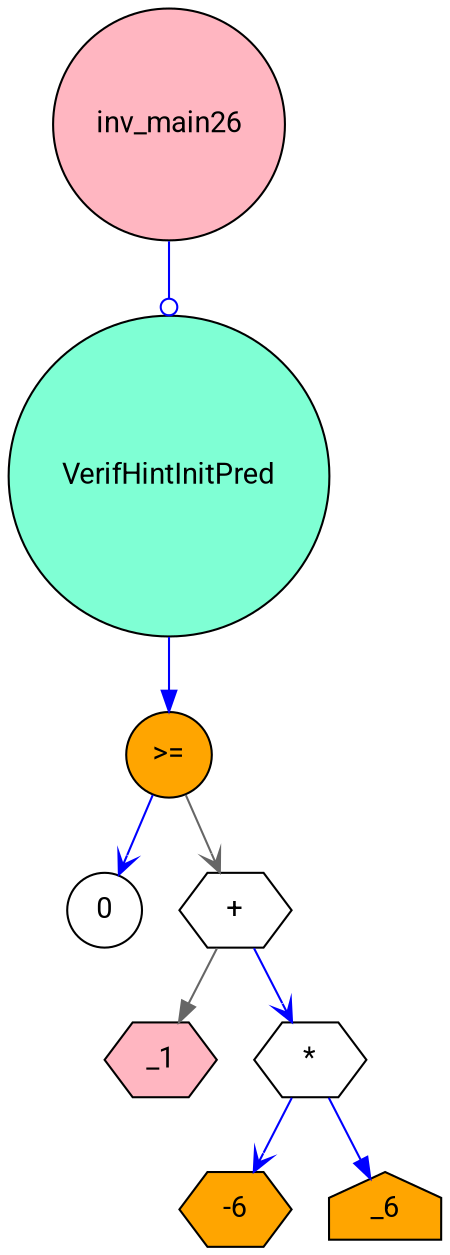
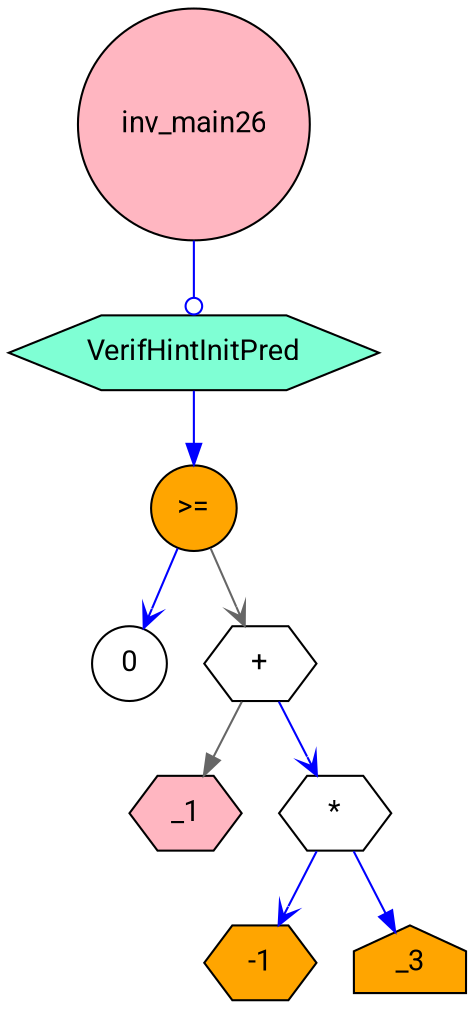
node "VerifHintInitPred": shape circle -> hexagon
node "-6": label "-6" -> "-1"
node "_6": label "_6" -> "_3"
